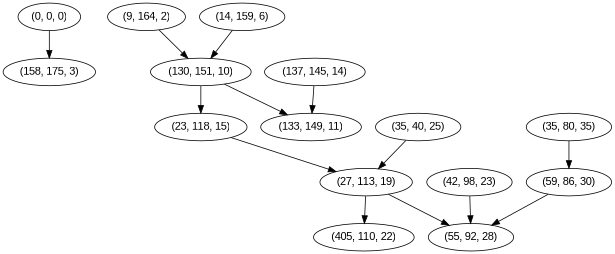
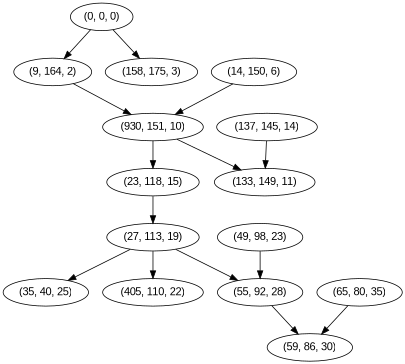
node "(14, 159, 6)": label "(14, 159, 6)" -> "(14, 150, 6)"
edge "(0, 0, 0)" -> "(9, 164, 2)": added
node "(130, 151, 10)": label "(130, 151, 10)" -> "(930, 151, 10)"
node "(35, 80, 35)": label "(35, 80, 35)" -> "(65, 80, 35)"
edge "(35, 40, 25)" -> "(27, 113, 19)": reversed
node "(42, 98, 23)": label "(42, 98, 23)" -> "(49, 98, 23)"
edge "(59, 86, 30)" -> "(55, 92, 28)": reversed
